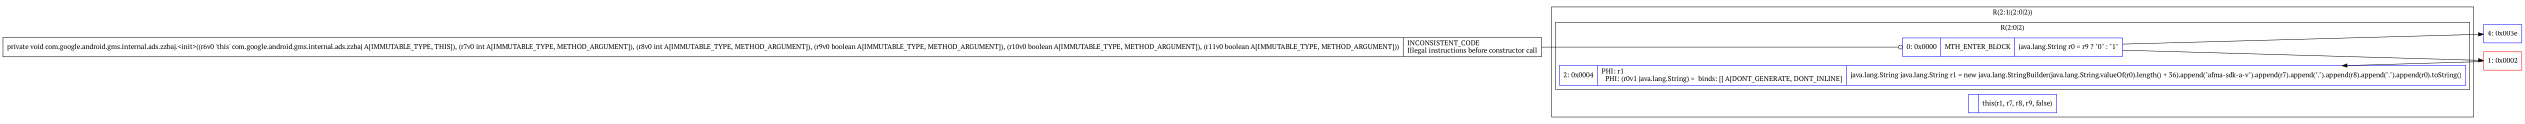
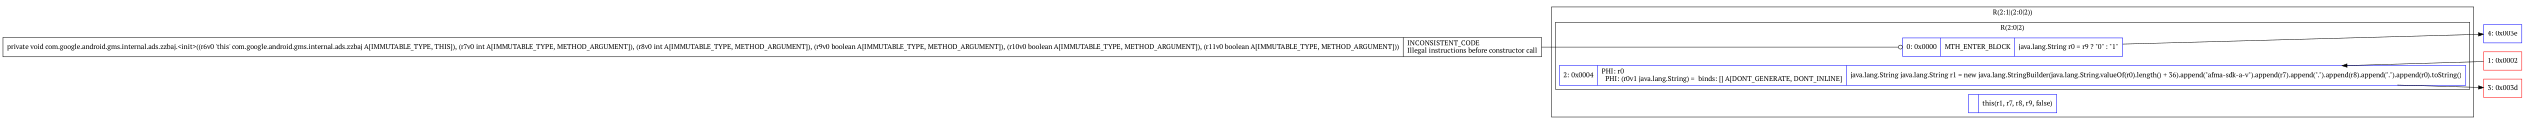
edge "0: 0x0000" -> "1: 0x0002": removed
node "2: 0x0004": text "PHI: r1" -> "PHI: r0"
node "3: 0x003d": added
